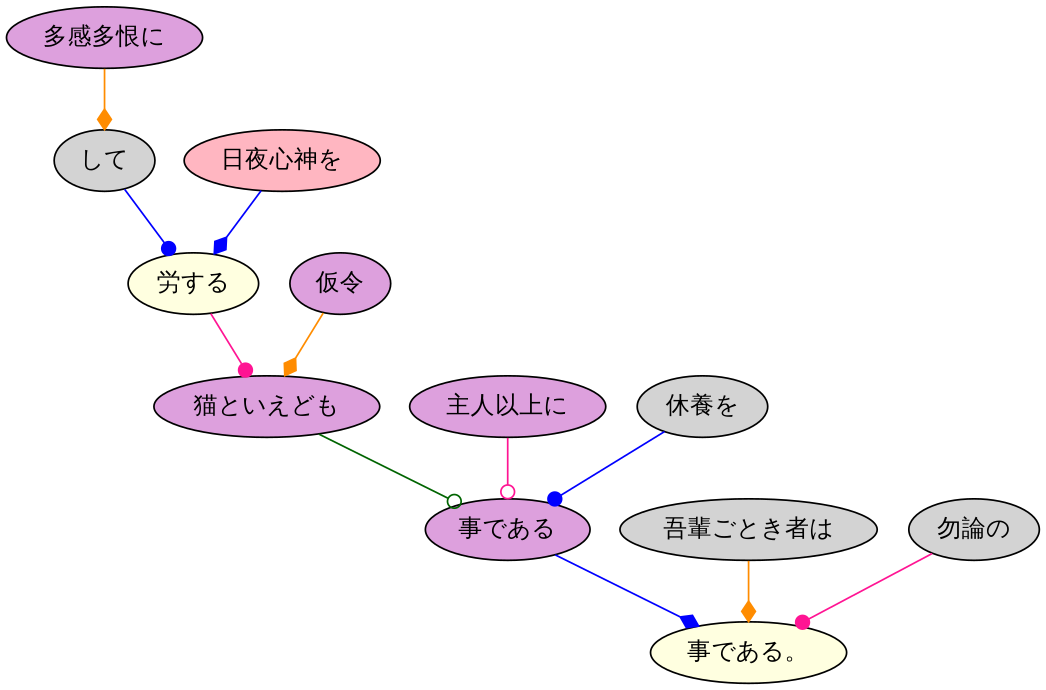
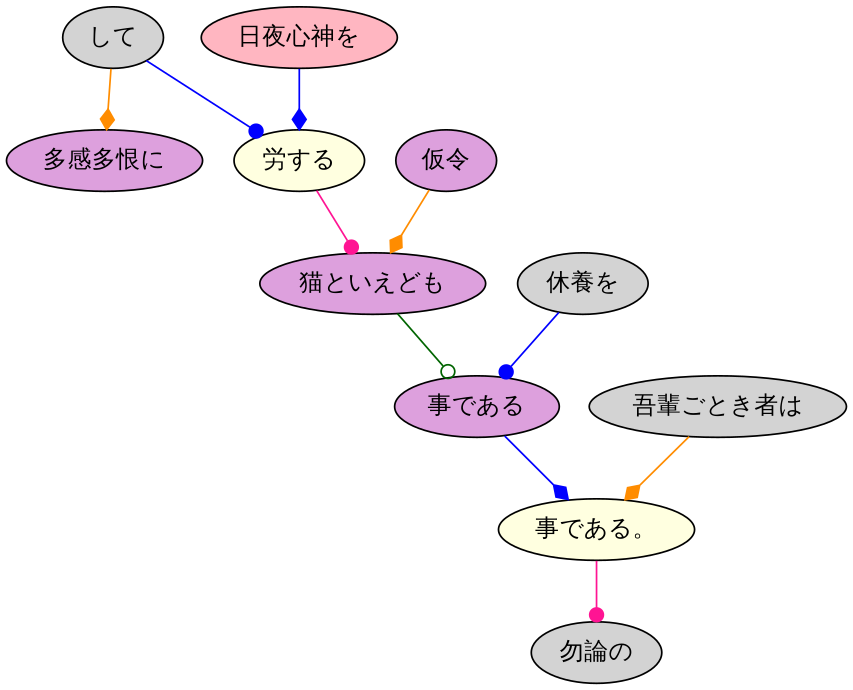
edge "多感多恨に" -> "して": reversed
node "主人以上に": removed
edge "勿論の" -> "事である。": reversed
